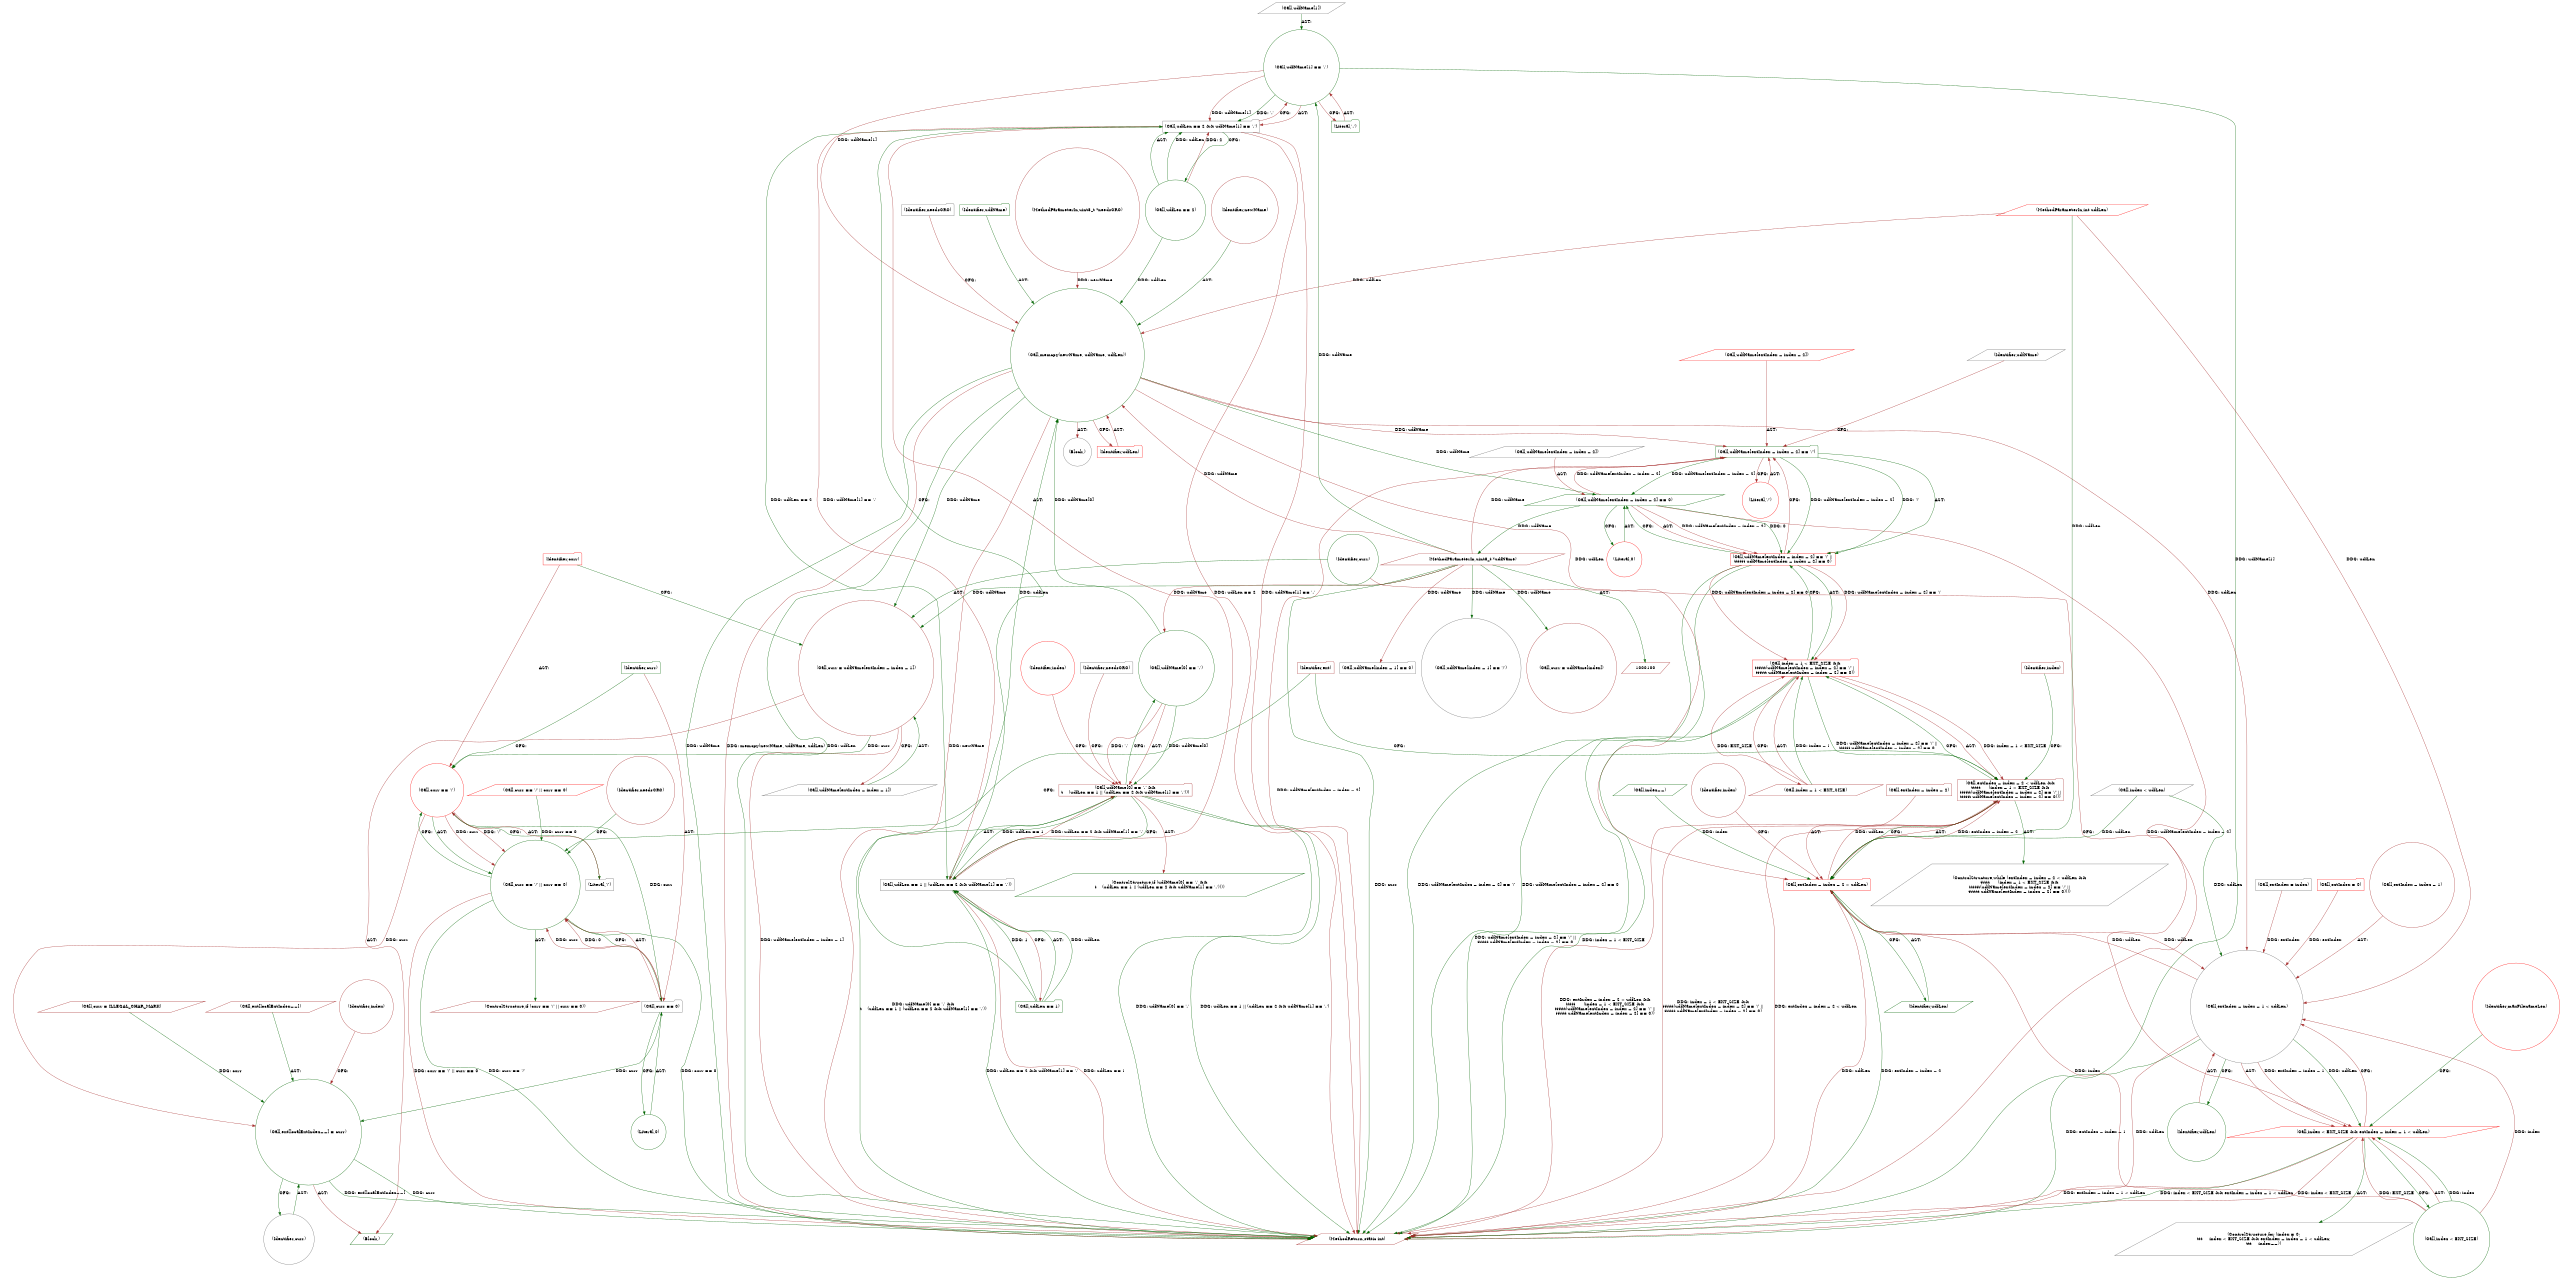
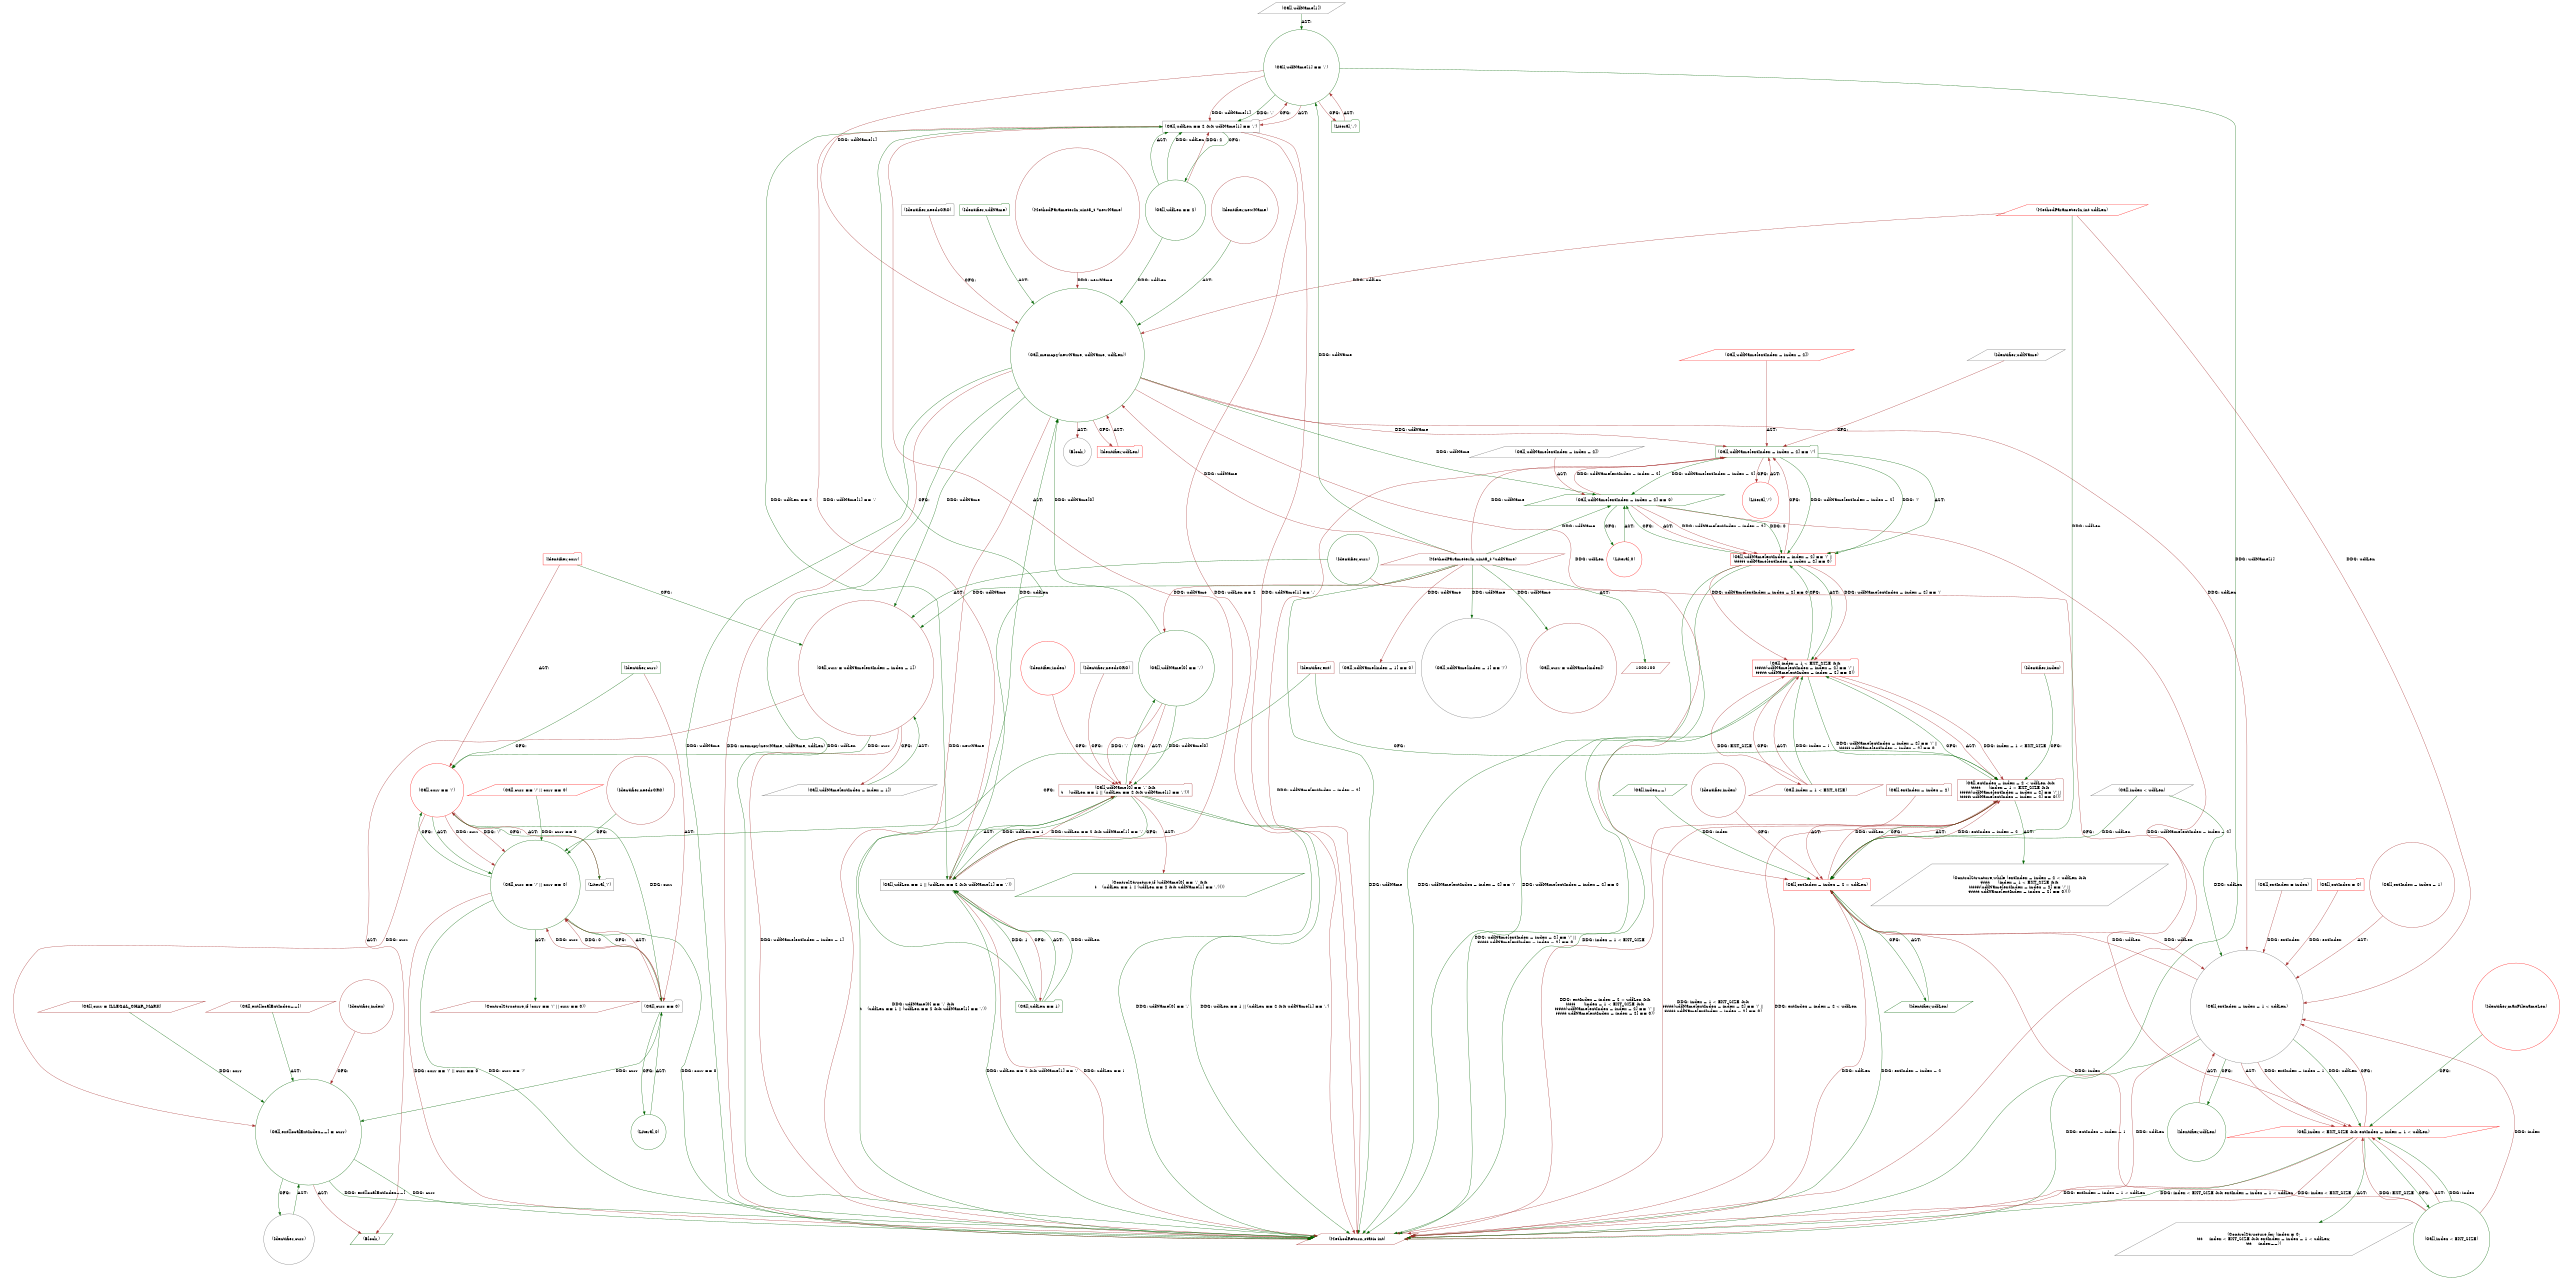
node "(MethodParameterIn,uint8_t *needsCRC)": label "(MethodParameterIn,uint8_t *needsCRC)" -> "(MethodParameterIn,uint8_t *newName)"
edge "(Call,udfName[extIndex + index + 2] == 0)" -> "(MethodParameterIn,uint8_t *udfName)": reversed
edge "(MethodParameterIn,uint8_t *udfName)" -> "(MethodReturn,static int)": label "DDG: curr" -> "DDG: udfName"
